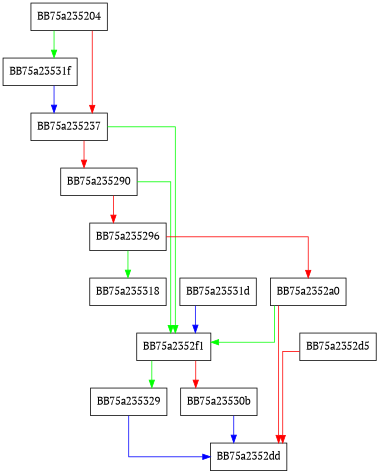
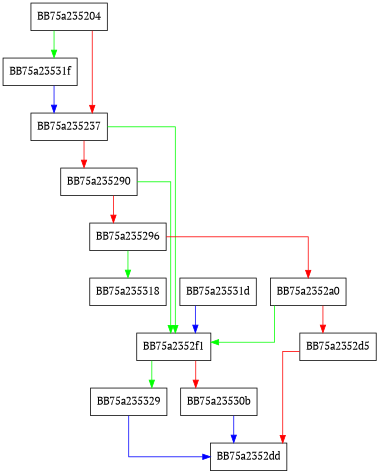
edge "BB75a2352a0" -> "BB75a2352dd": now "BB75a2352a0" -> "BB75a2352d5"
